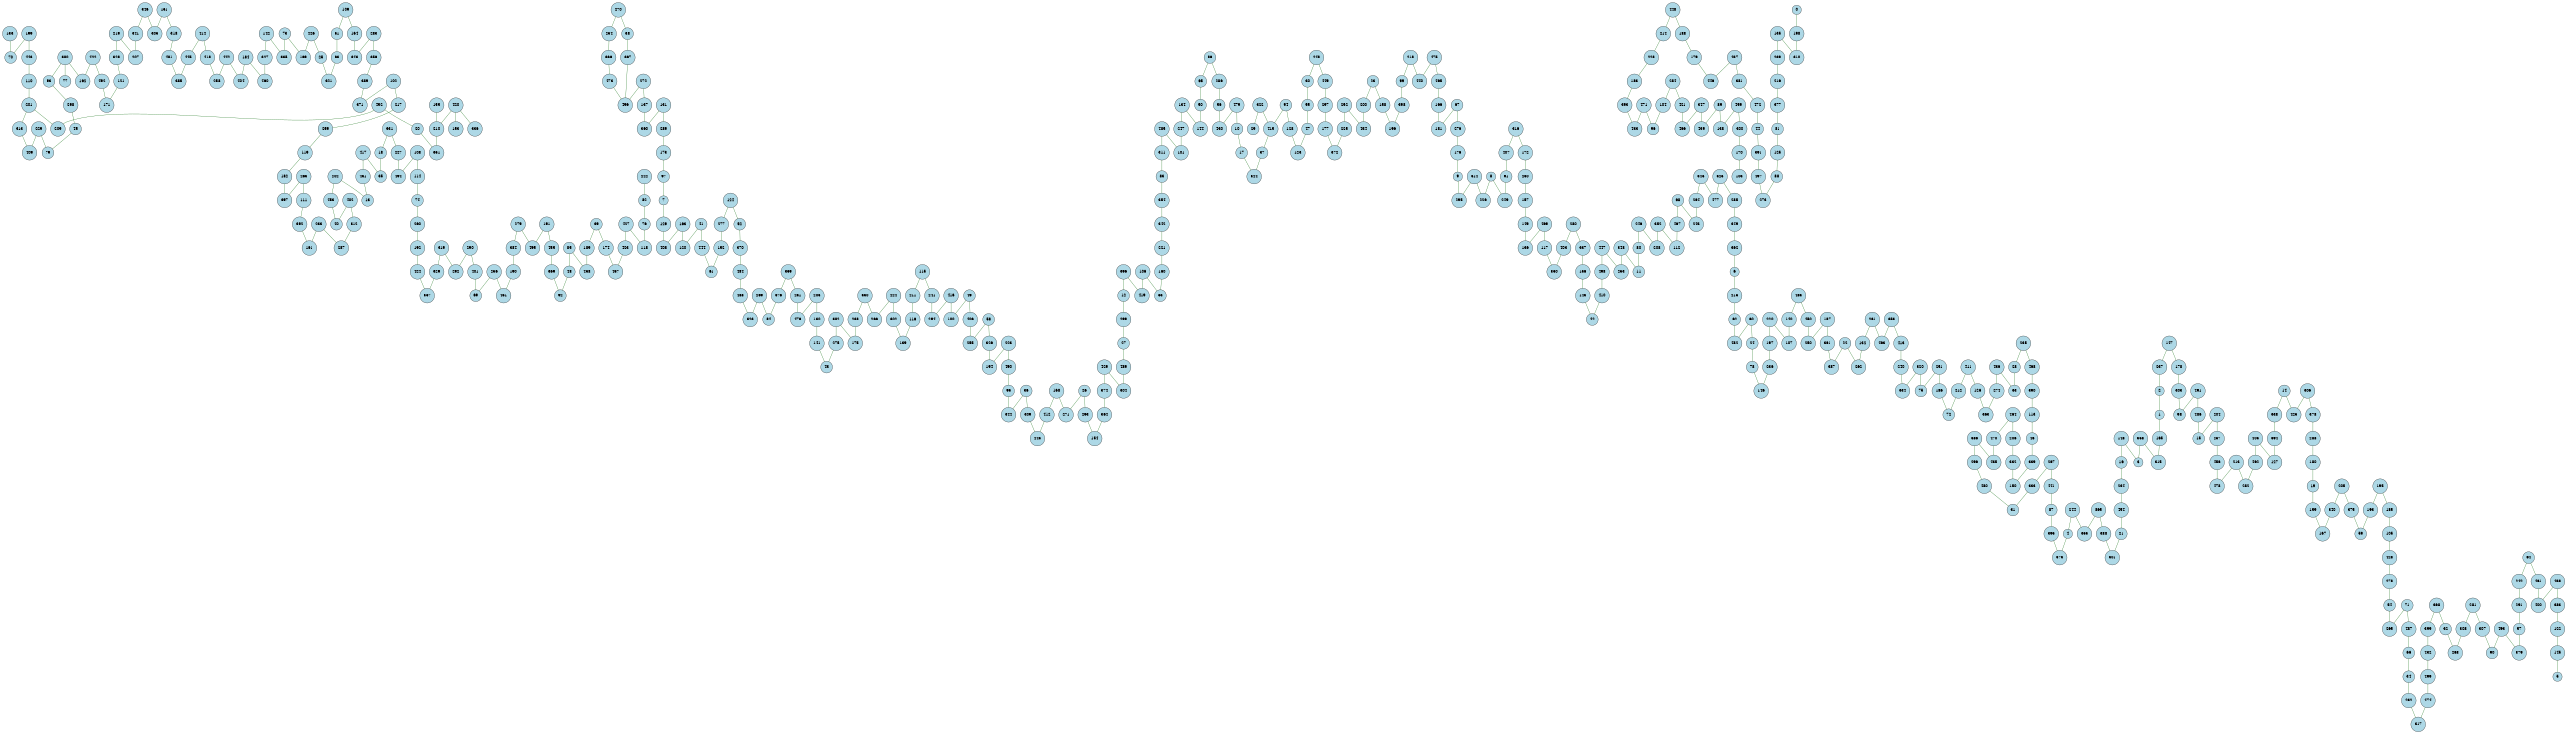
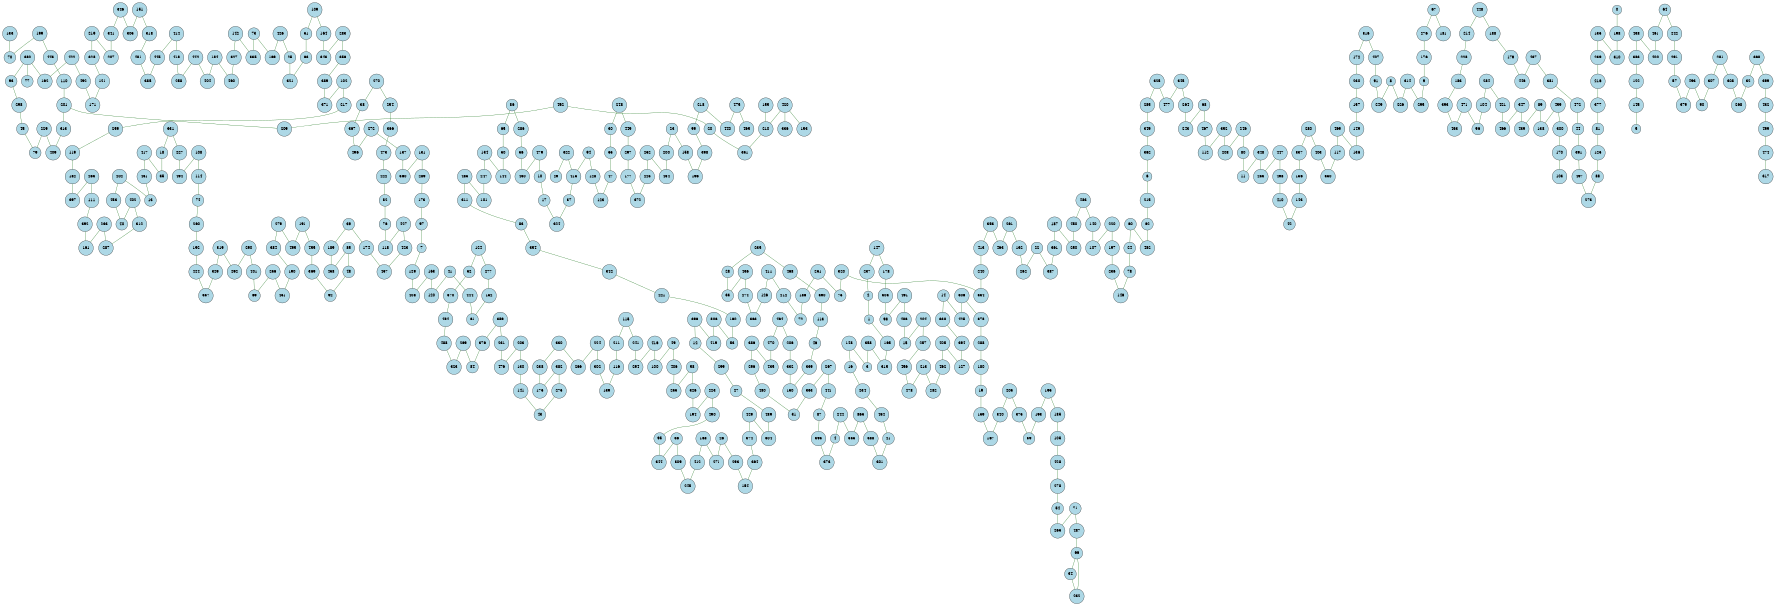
edge "473" -- "496": now "473" -- "222"
node "166": removed
node "106": label "106" -> "806"
edge "232" -- "317": now "232" -- "66"
